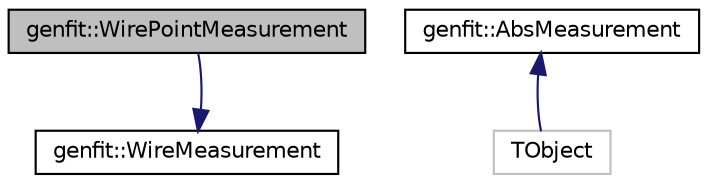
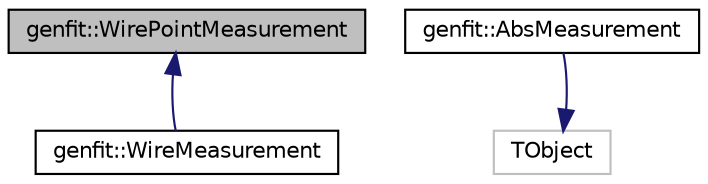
edge "genfit::WirePointMeasurement" -> "genfit::WireMeasurement": reversed
edge "TObject" -> "genfit::AbsMeasurement": reversed
